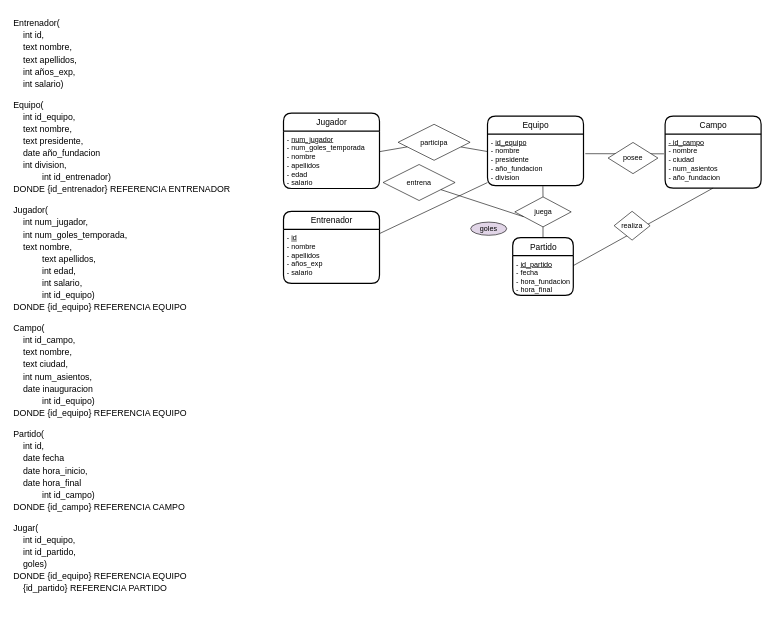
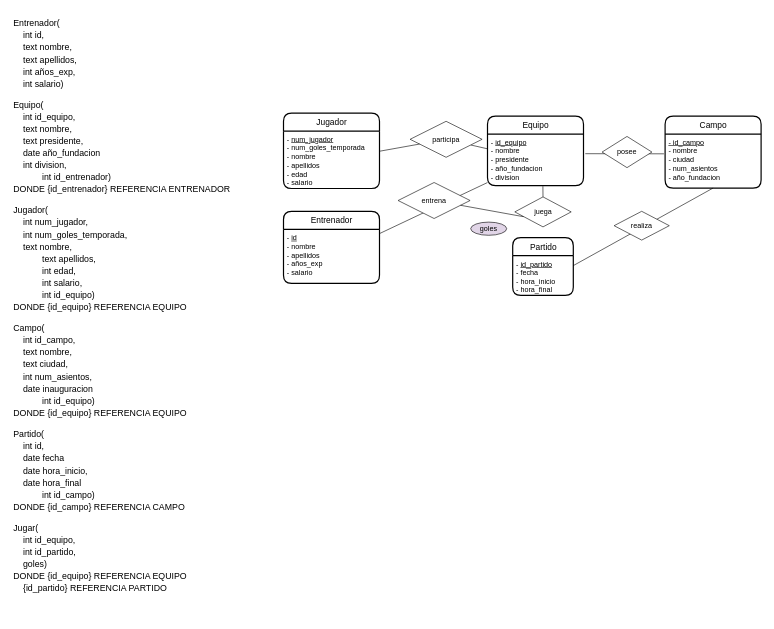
node "participa": moved (434, 142) -> (446, 139)
node "posee": moved (633, 158) -> (627, 152)
node "entrena": moved (419, 182) -> (434, 200)
node "realiza": size 36x29 -> 55x29
edge "juega" -- "Partido": removed
node "- id_partido - fecha - hora_fundacion - hora_final": label "- id_partido - fecha - hora_fundacion - hora_final" -> "- id_partido - fecha - hora_inicio - hora_final"
